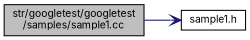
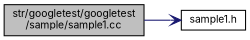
node "str/googletest/googletest /samples/sample1.cc": label "str/googletest/googletest /samples/sample1.cc" -> "str/googletest/googletest /sample/sample1.cc"
